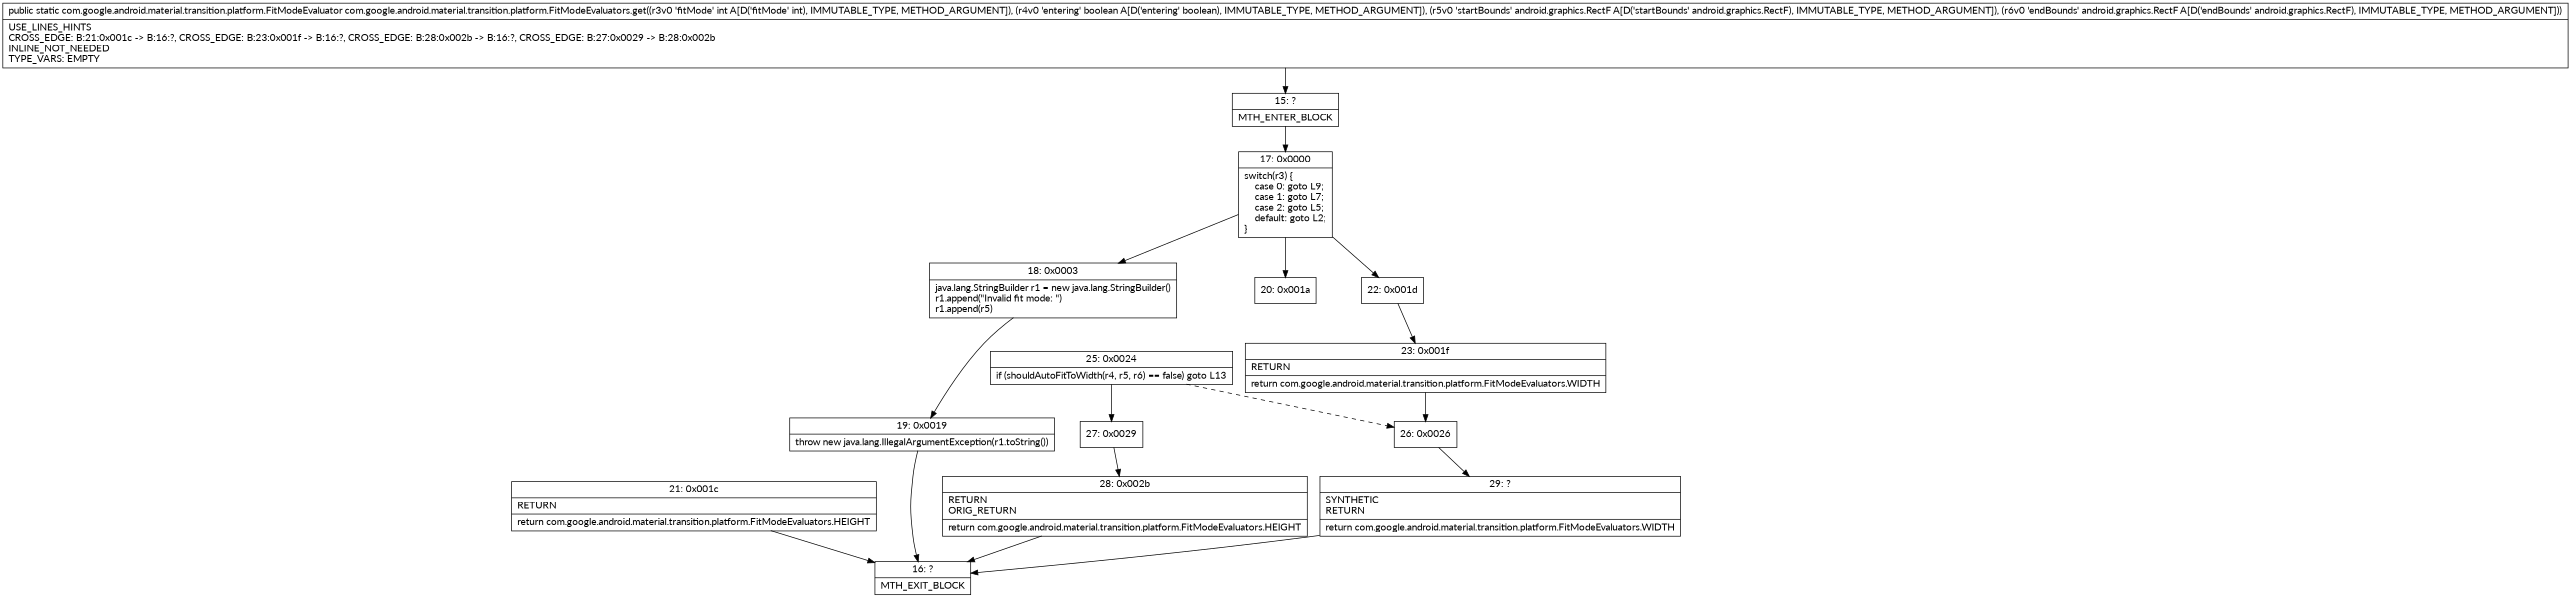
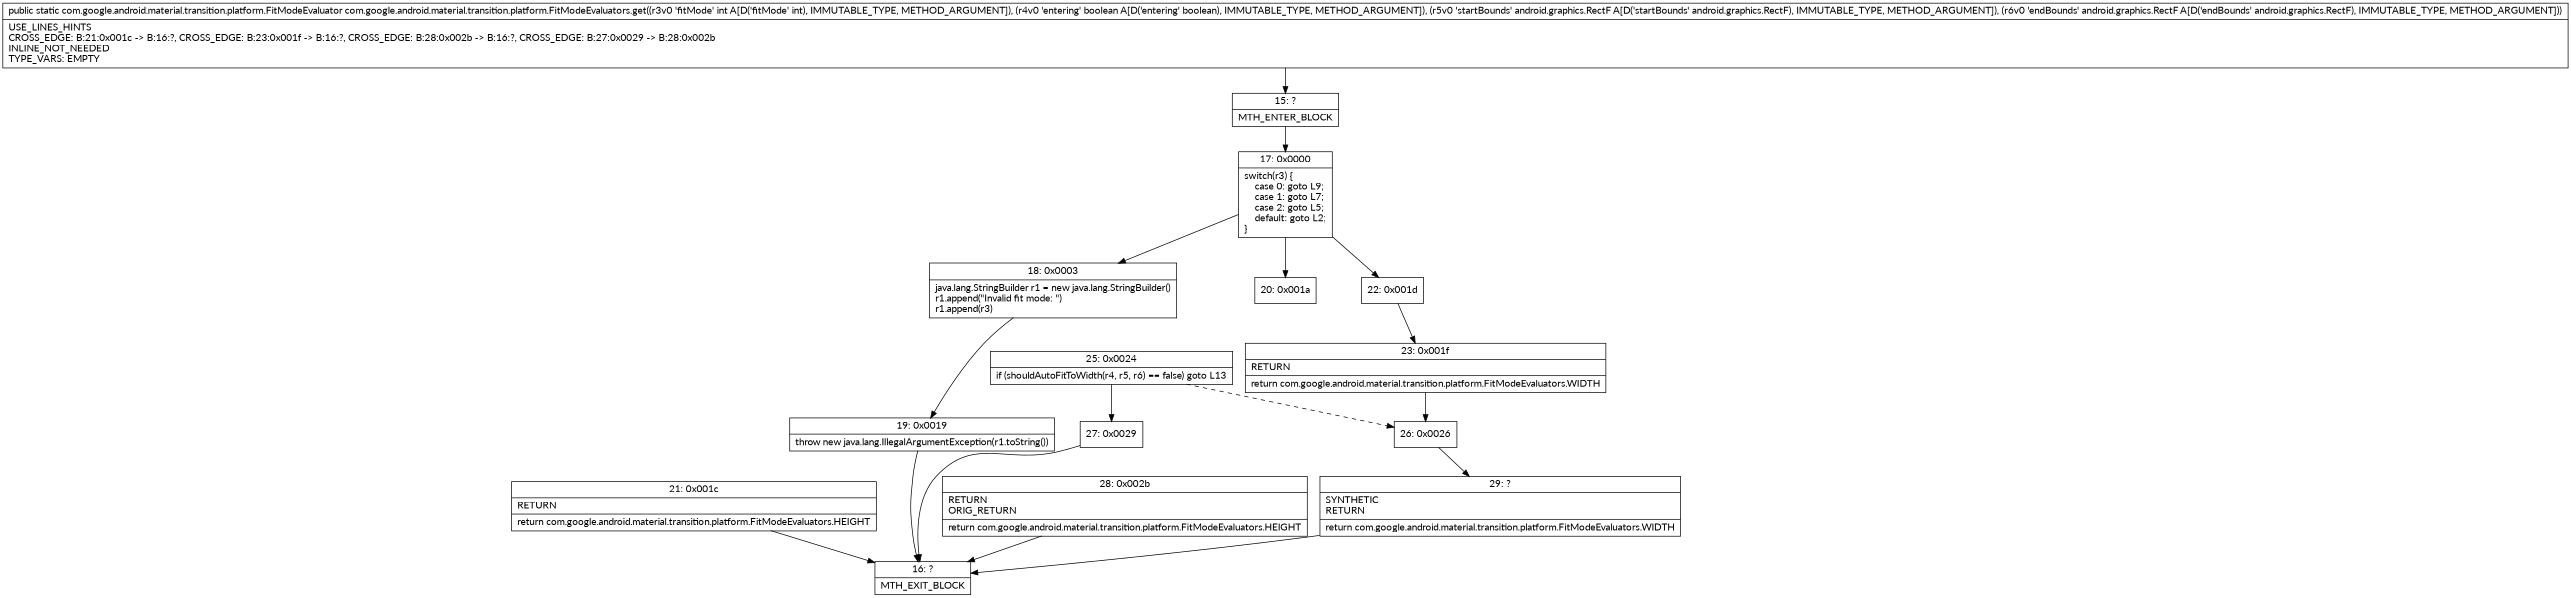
node "18: 0x0003": text "r1.append(r5)" -> "r1.append(r3)"
edge "27: 0x0029" -> "28: 0x002b": now "27: 0x0029" -> "16: ?"
